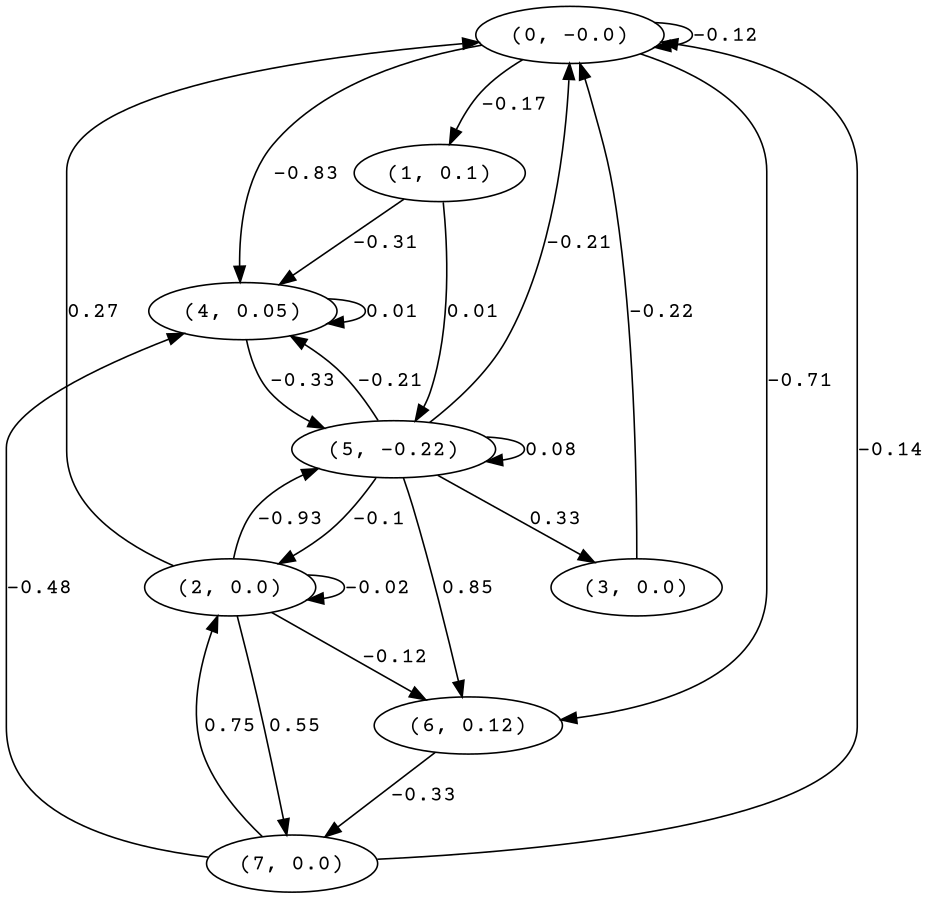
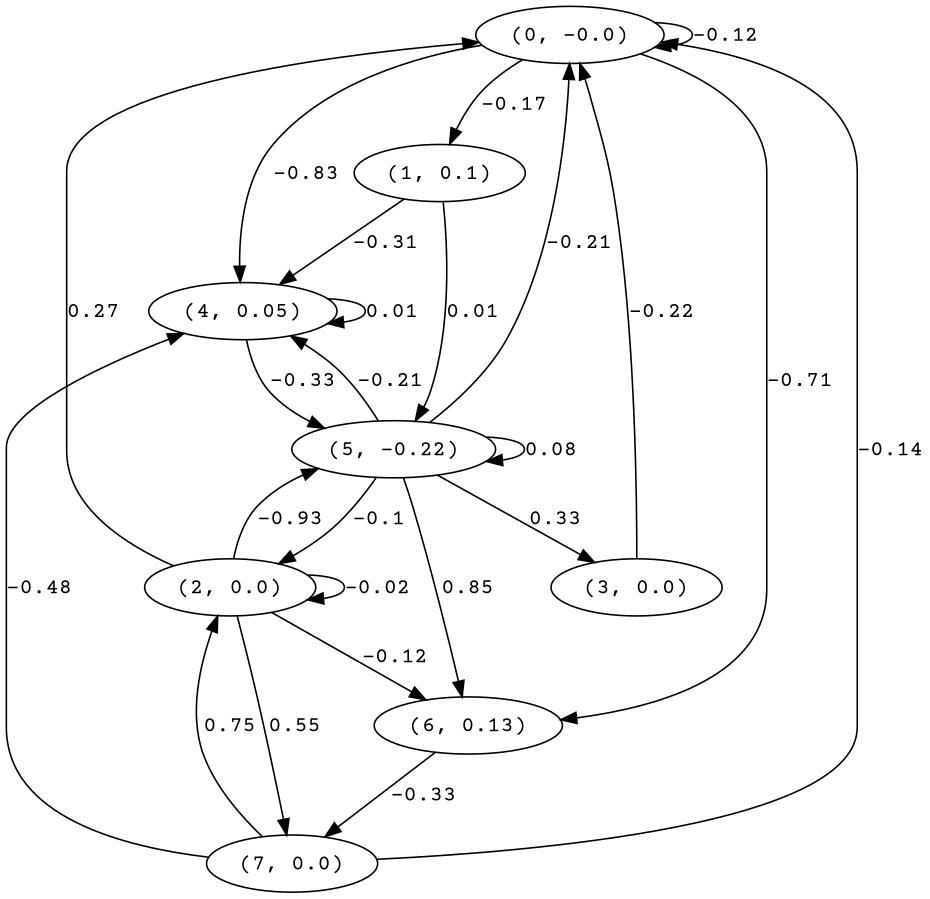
node "(6, 0.12)": label "(6, 0.12)" -> "(6, 0.13)"
